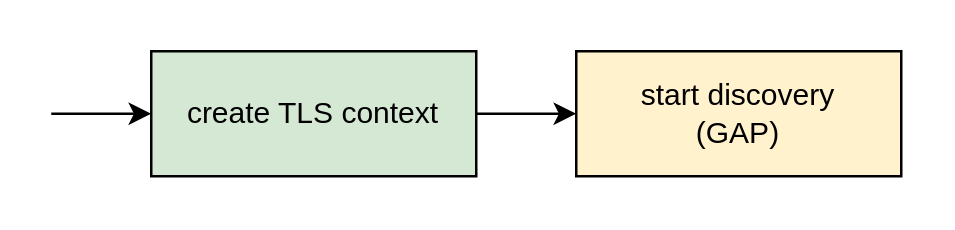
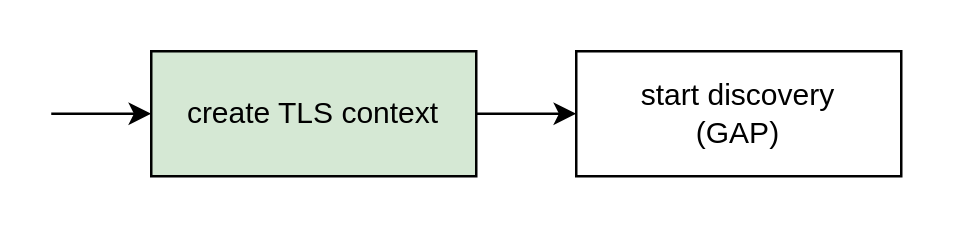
node "start discovery (GAP)": fillcolor #fff2cc -> #ffffff
